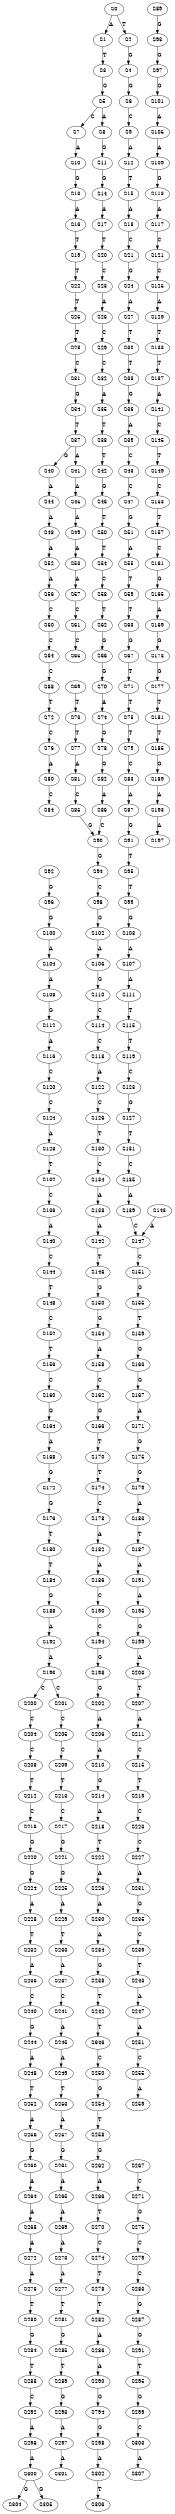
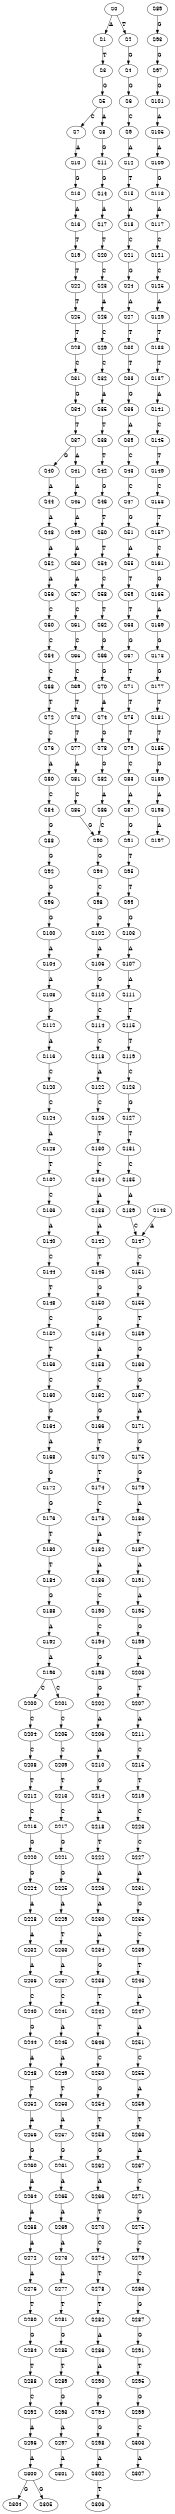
edge "S65" -> "S69": added, label "C"
node "S88": added
edge "S228" -> "S232": label "T" -> "A"
node "S263": added
